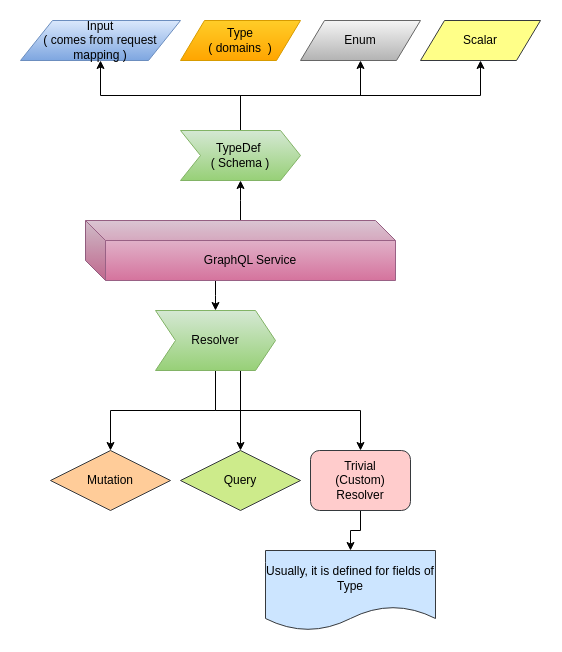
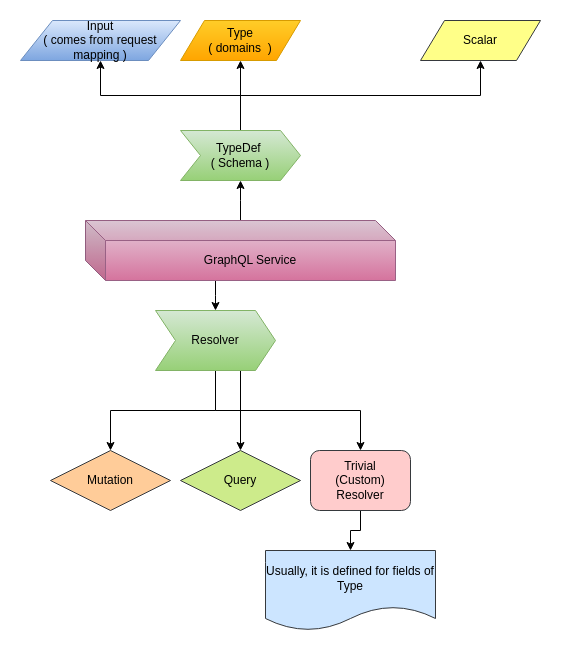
node "Enum": removed
edge "TypeDef ( Schema )" -> "Type ( domains )": added
edge "TypeDef ( Schema )" -> "Enum": removed
